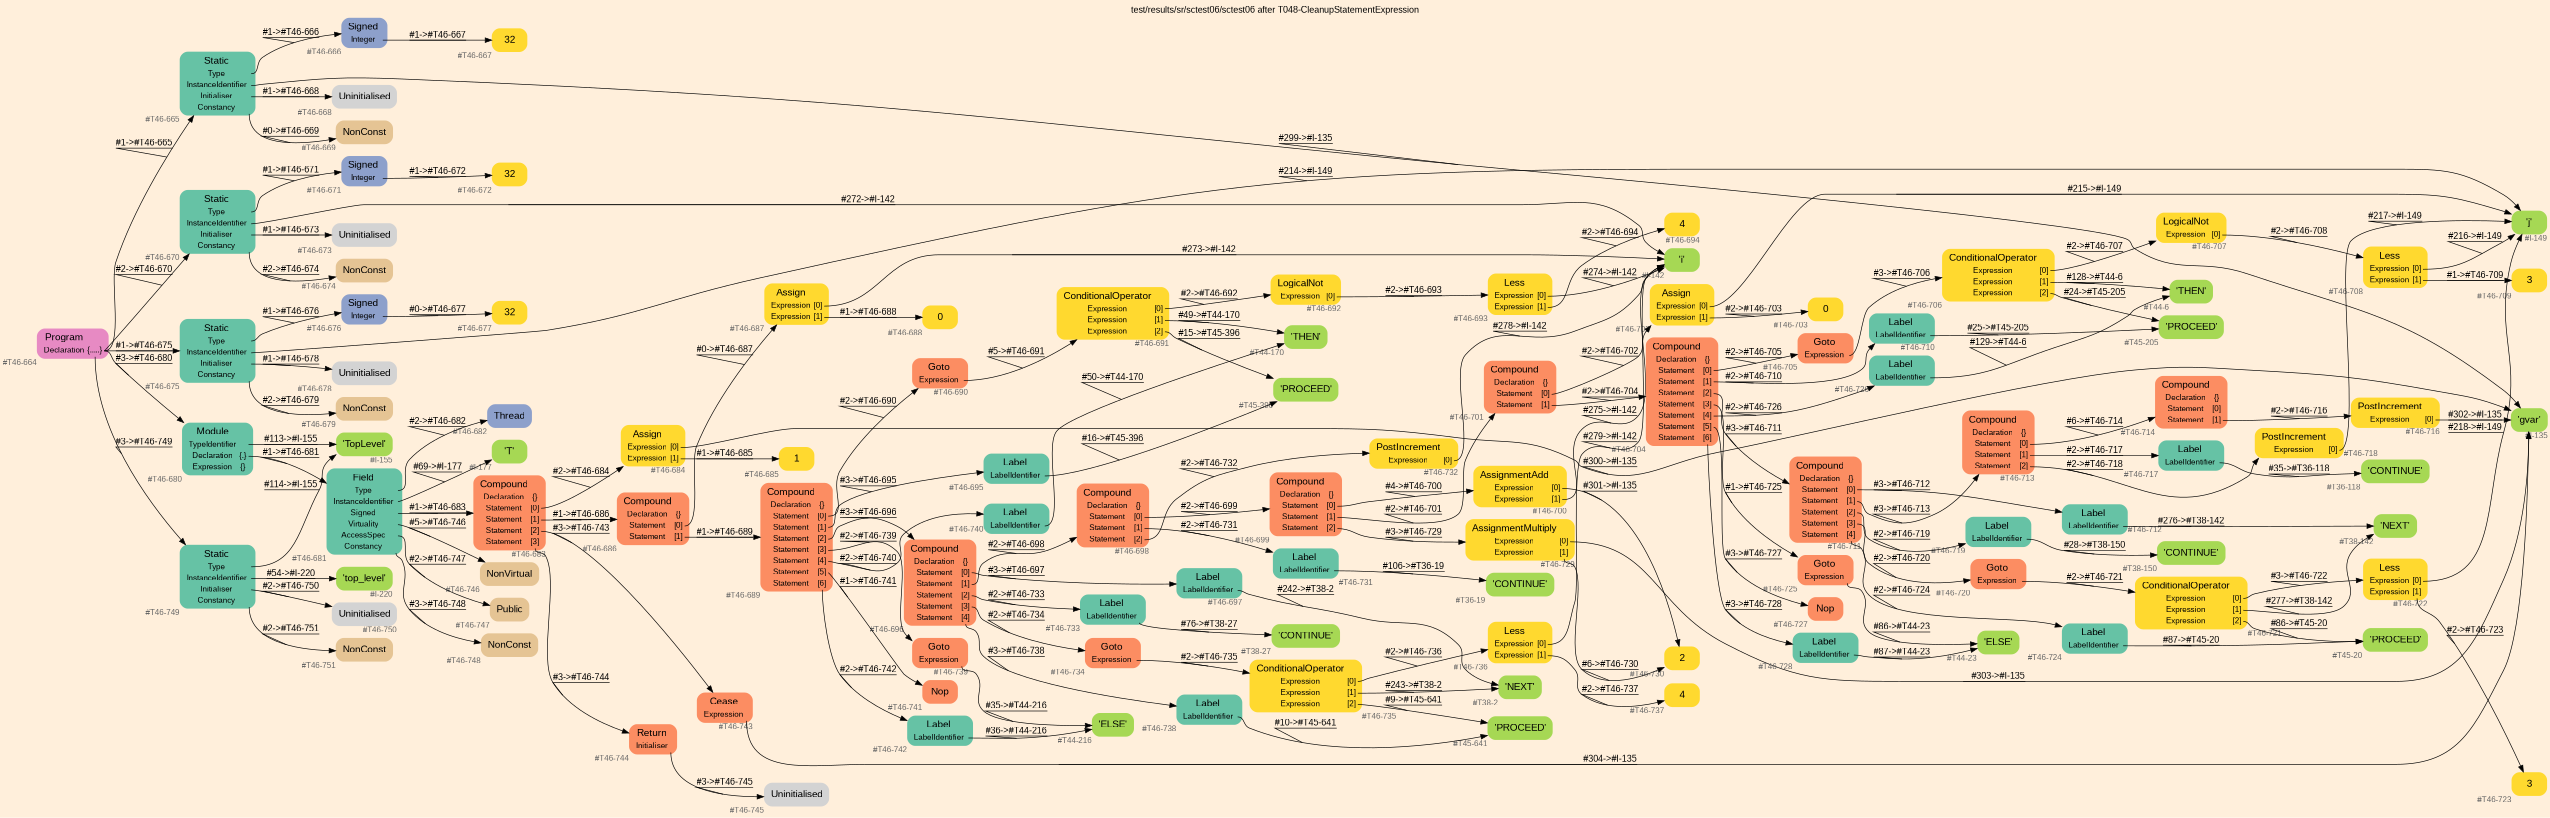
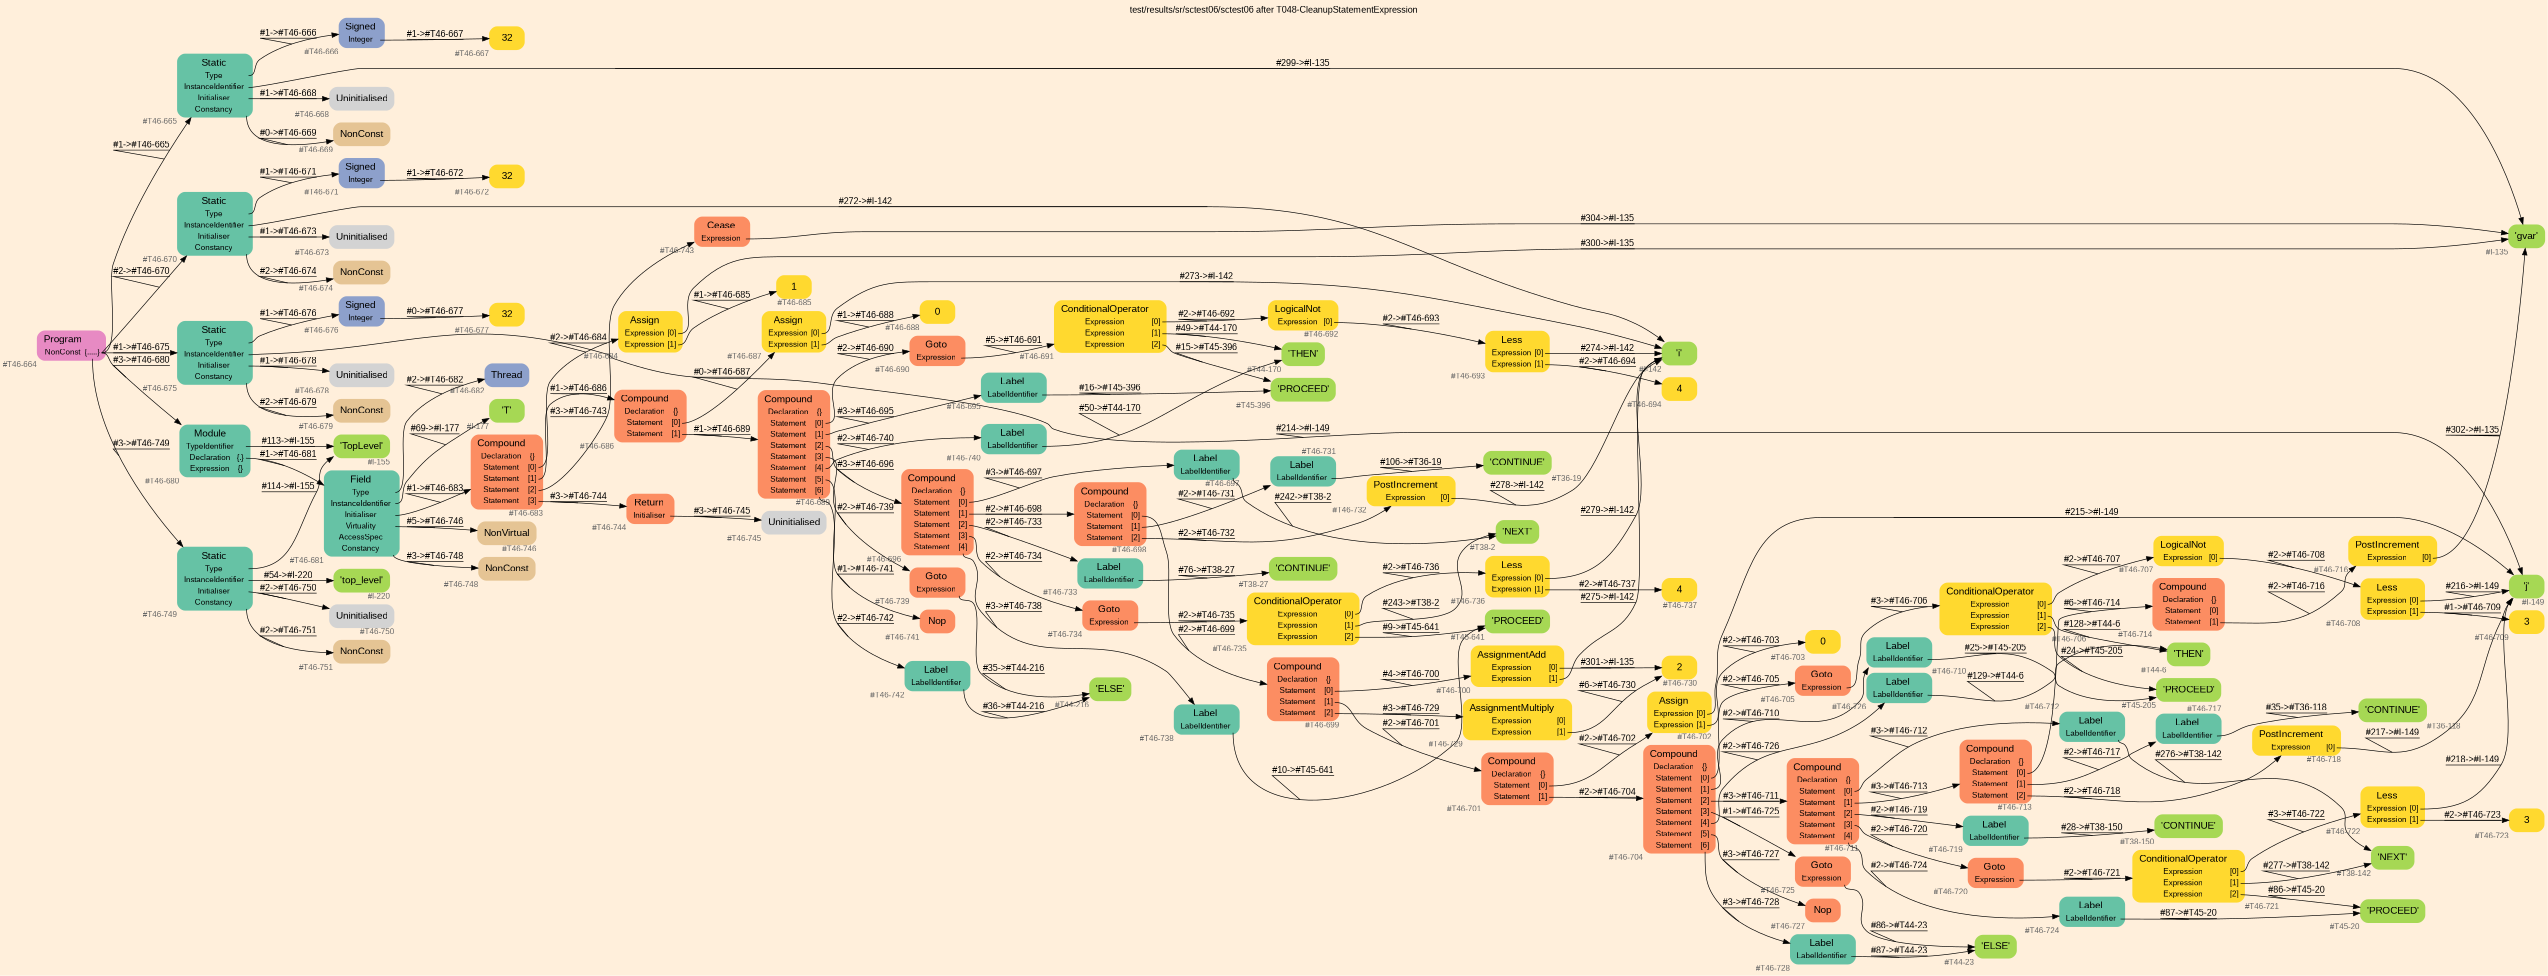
node "Program": text "Declaration" -> "NonConst"
node "Field": text "Signed" -> "Initialiser"
node "Public": removed
edge "AssignmentMultiply" -> "'gvar'": removed, label "#303->#I-135"
